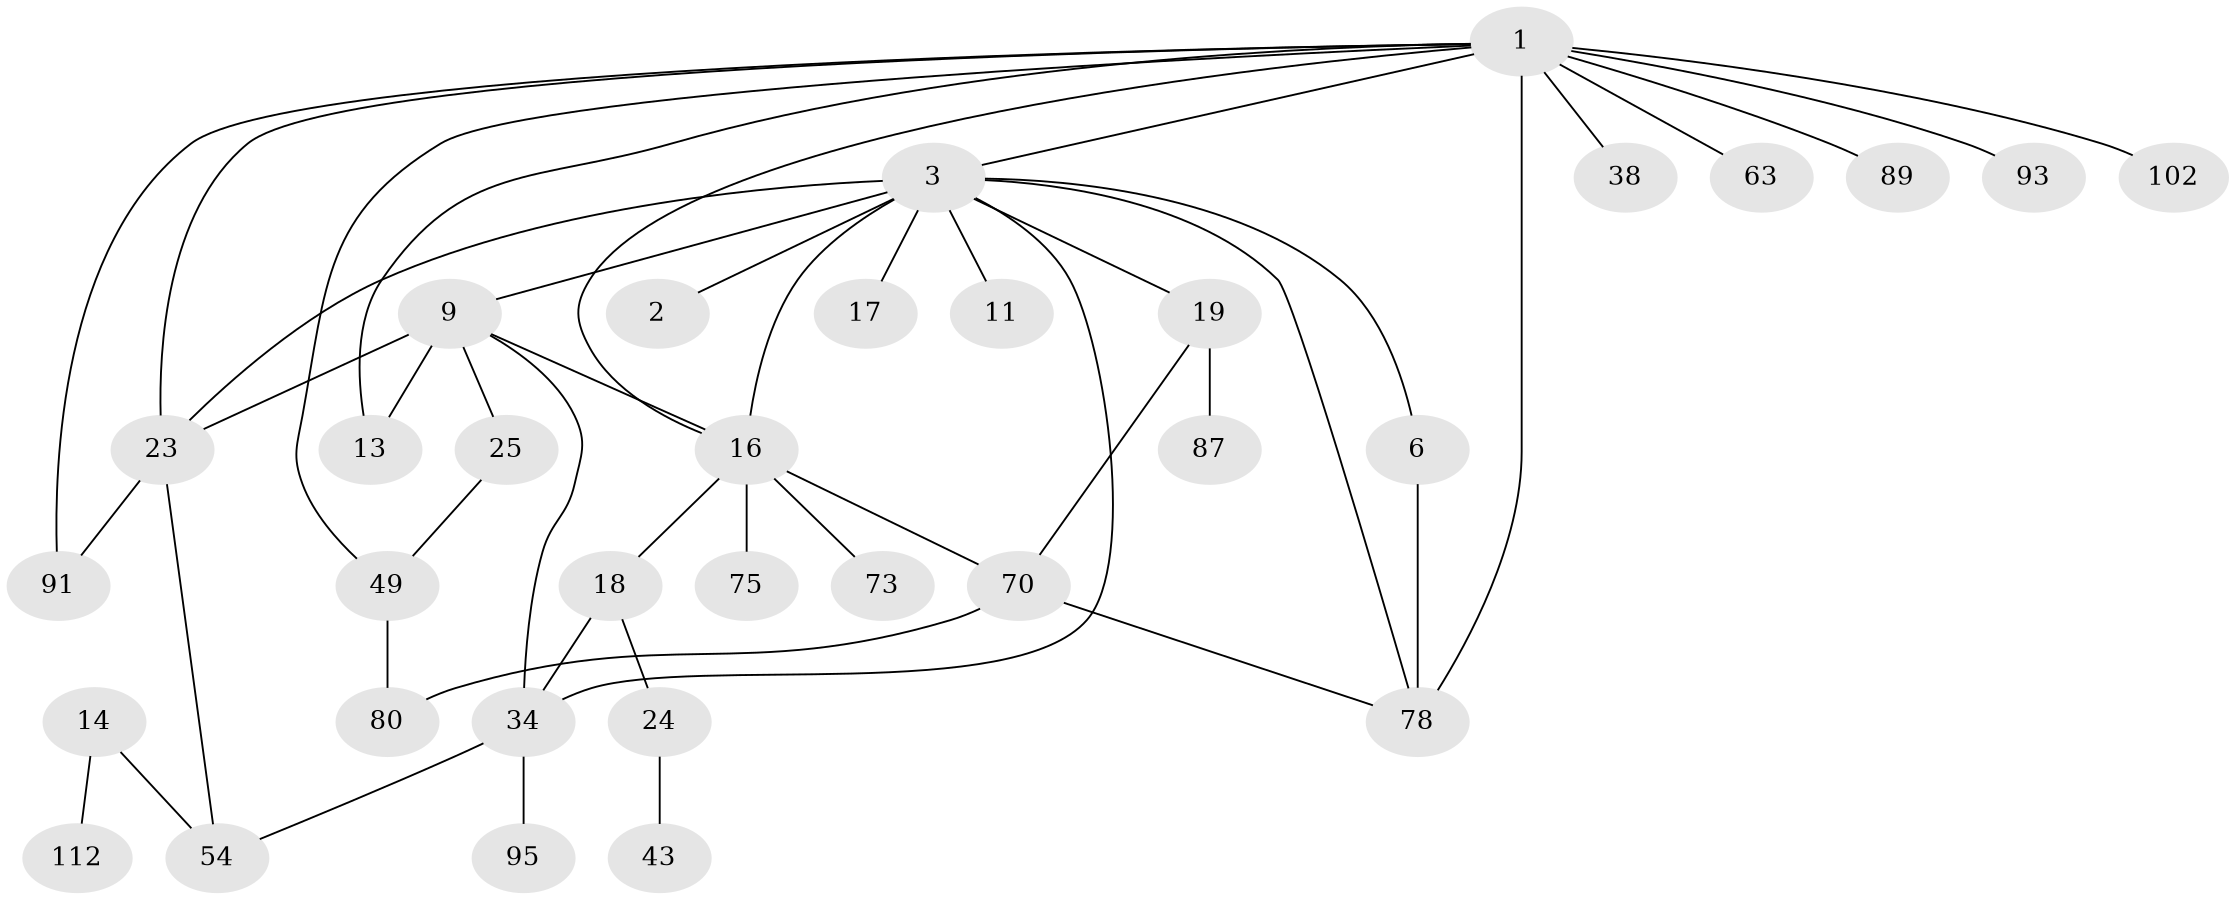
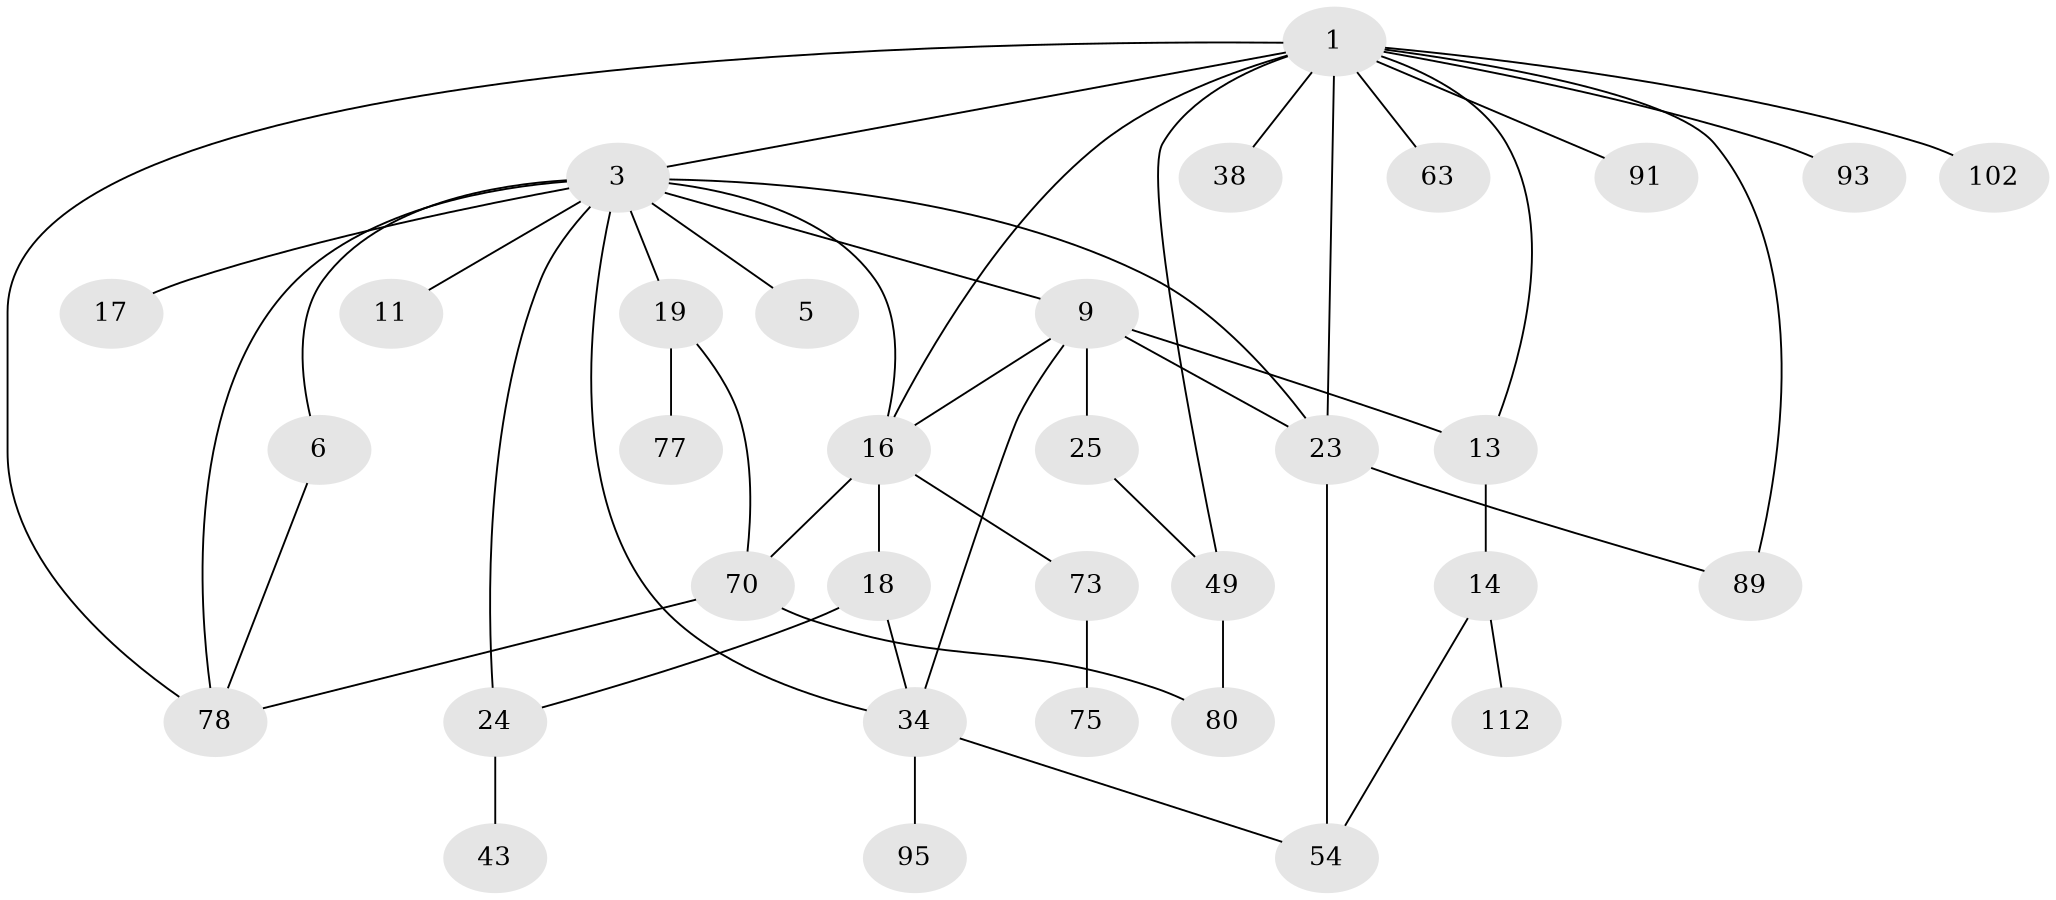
node "2": label "2" -> "5"
edge "3" -- "24": added
node "87": label "87" -> "77"
edge "23" -- "91": now "23" -- "89"
edge "16" -- "75": now "73" -- "75"
edge "13" -- "14": added
